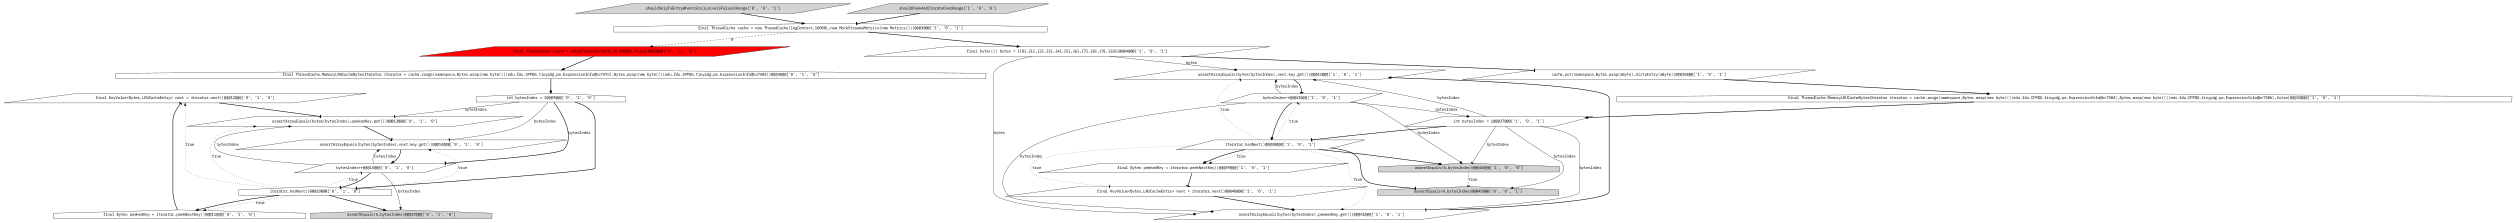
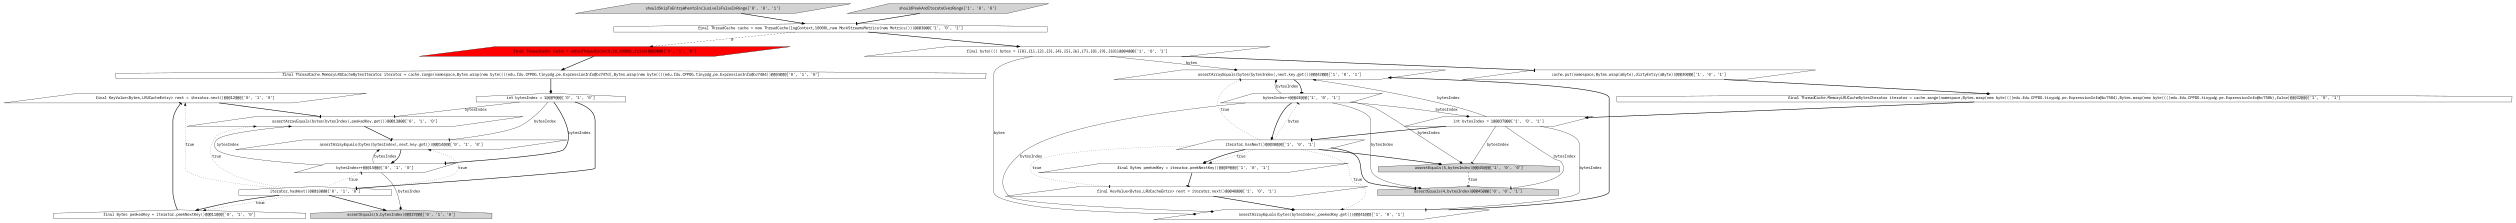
edge "iterator.hasNext()@@@38@@@['1', '0', '1']" -> "bytesIndex++@@@43@@@['1', '0', '1']": label "true" -> "bytes"
edge "bytesIndex++@@@43@@@['1', '0', '1']" -> "assertEquals(4,bytesIndex)@@@45@@@['0', '0', '1']": added, label "bytesIndex"
edge "int bytesIndex = 1@@@37@@@['1', '0', '1']" -> "assertEquals(4,bytesIndex)@@@45@@@['0', '0', '1']": arrowhead normal -> tee
edge "bytesIndex++@@@15@@@['0', '1', '0']" -> "iterator.hasNext()@@@10@@@['0', '1', '0']": removed
edge "bytesIndex++@@@15@@@['0', '1', '0']" -> "assertEquals(5,bytesIndex)@@@17@@@['0', '1', '0']": arrowhead normal -> diamond
